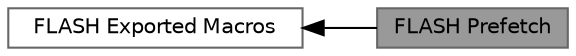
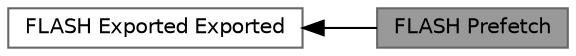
node "FLASH Exported Macros": label "FLASH Exported Macros" -> "FLASH Exported Exported"
